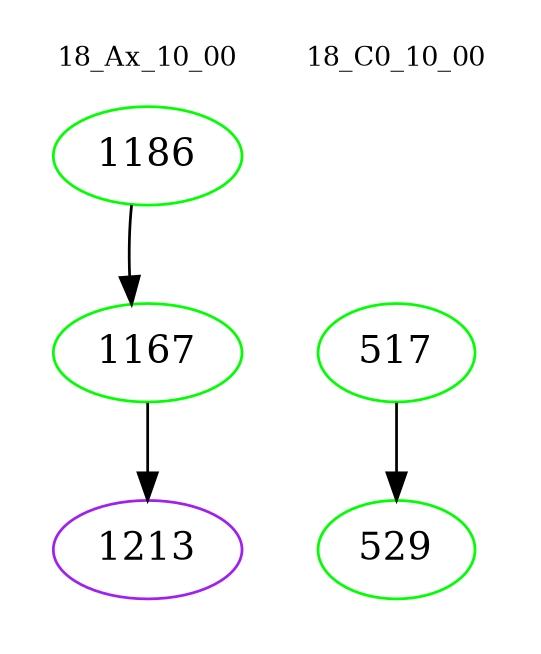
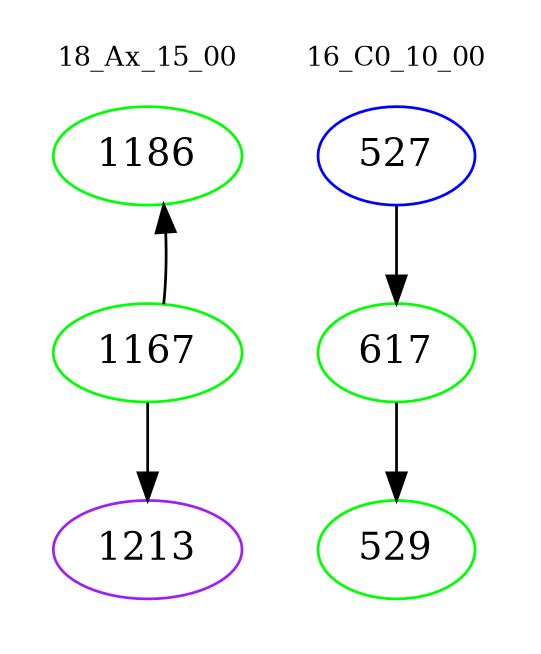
cluster "18_Ax_10_00": label "18_Ax_10_00" -> "18_Ax_15_00"
cluster "18_C0_10_00": label "18_C0_10_00" -> "16_C0_10_00"
node "527": added
edge "1186" -> "1167": reversed
node "517": label "517" -> "617"
